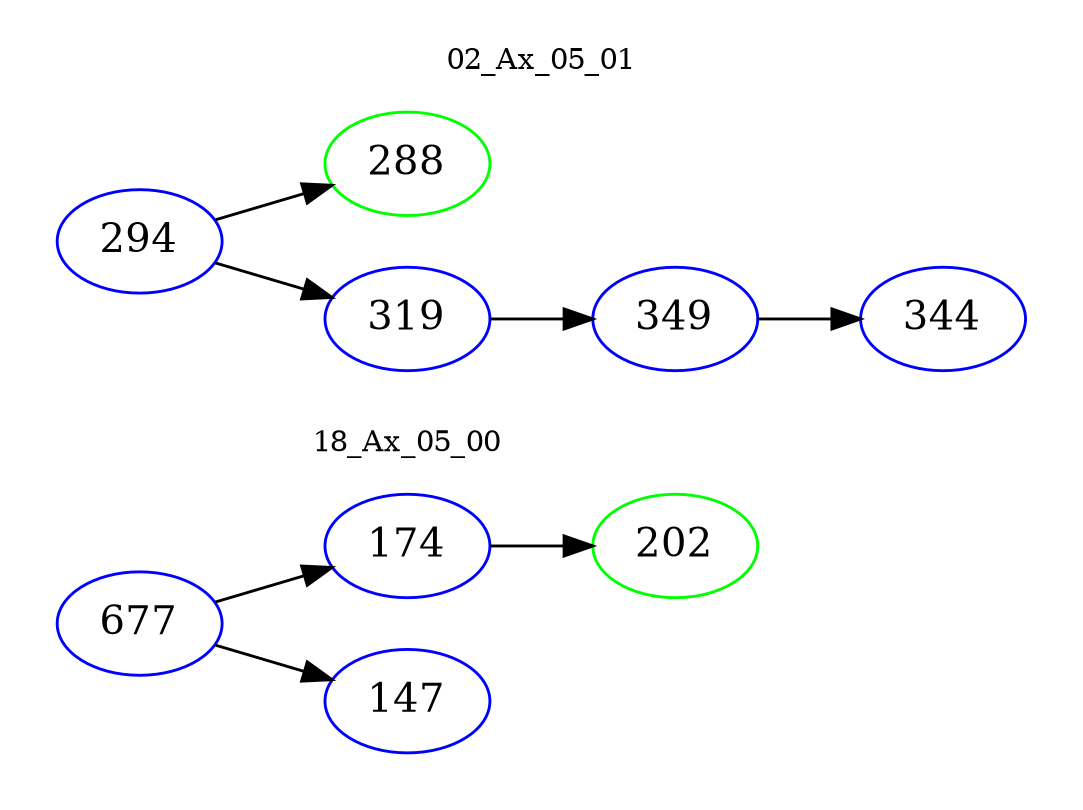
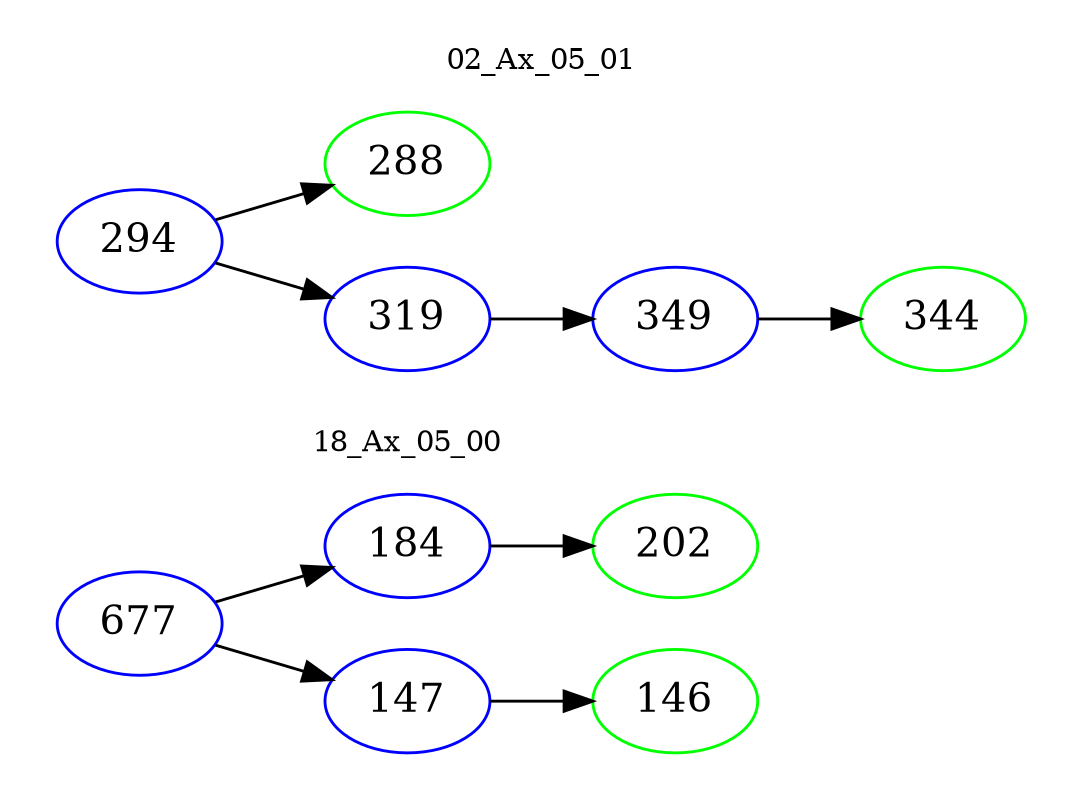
node "344": color blue -> green
node "174": label "174" -> "184"
node "146": added
